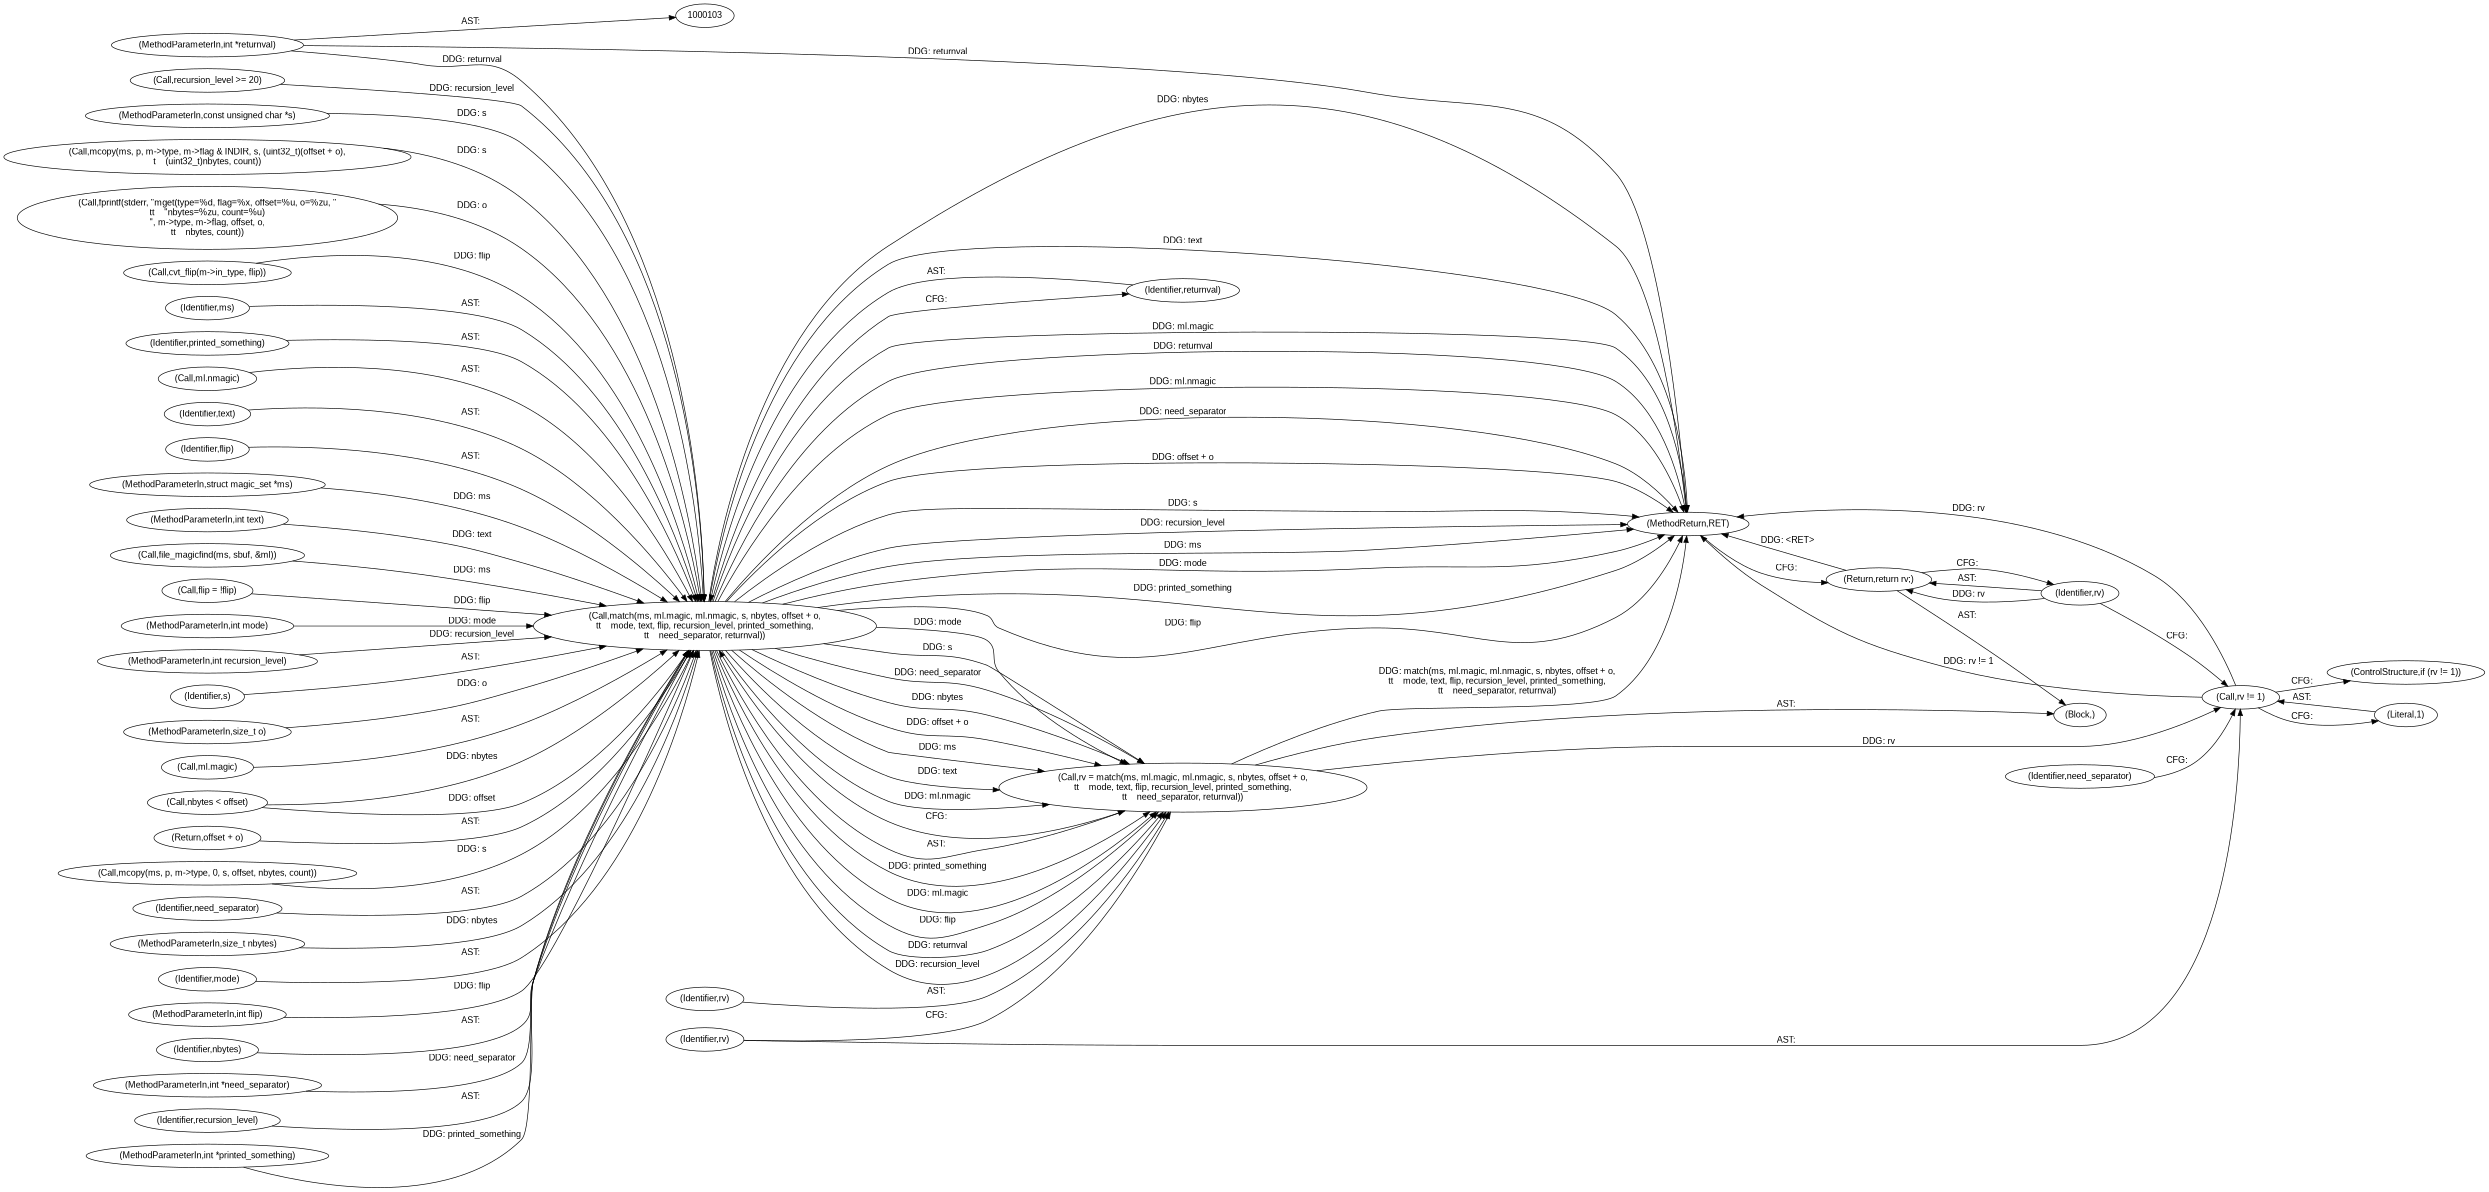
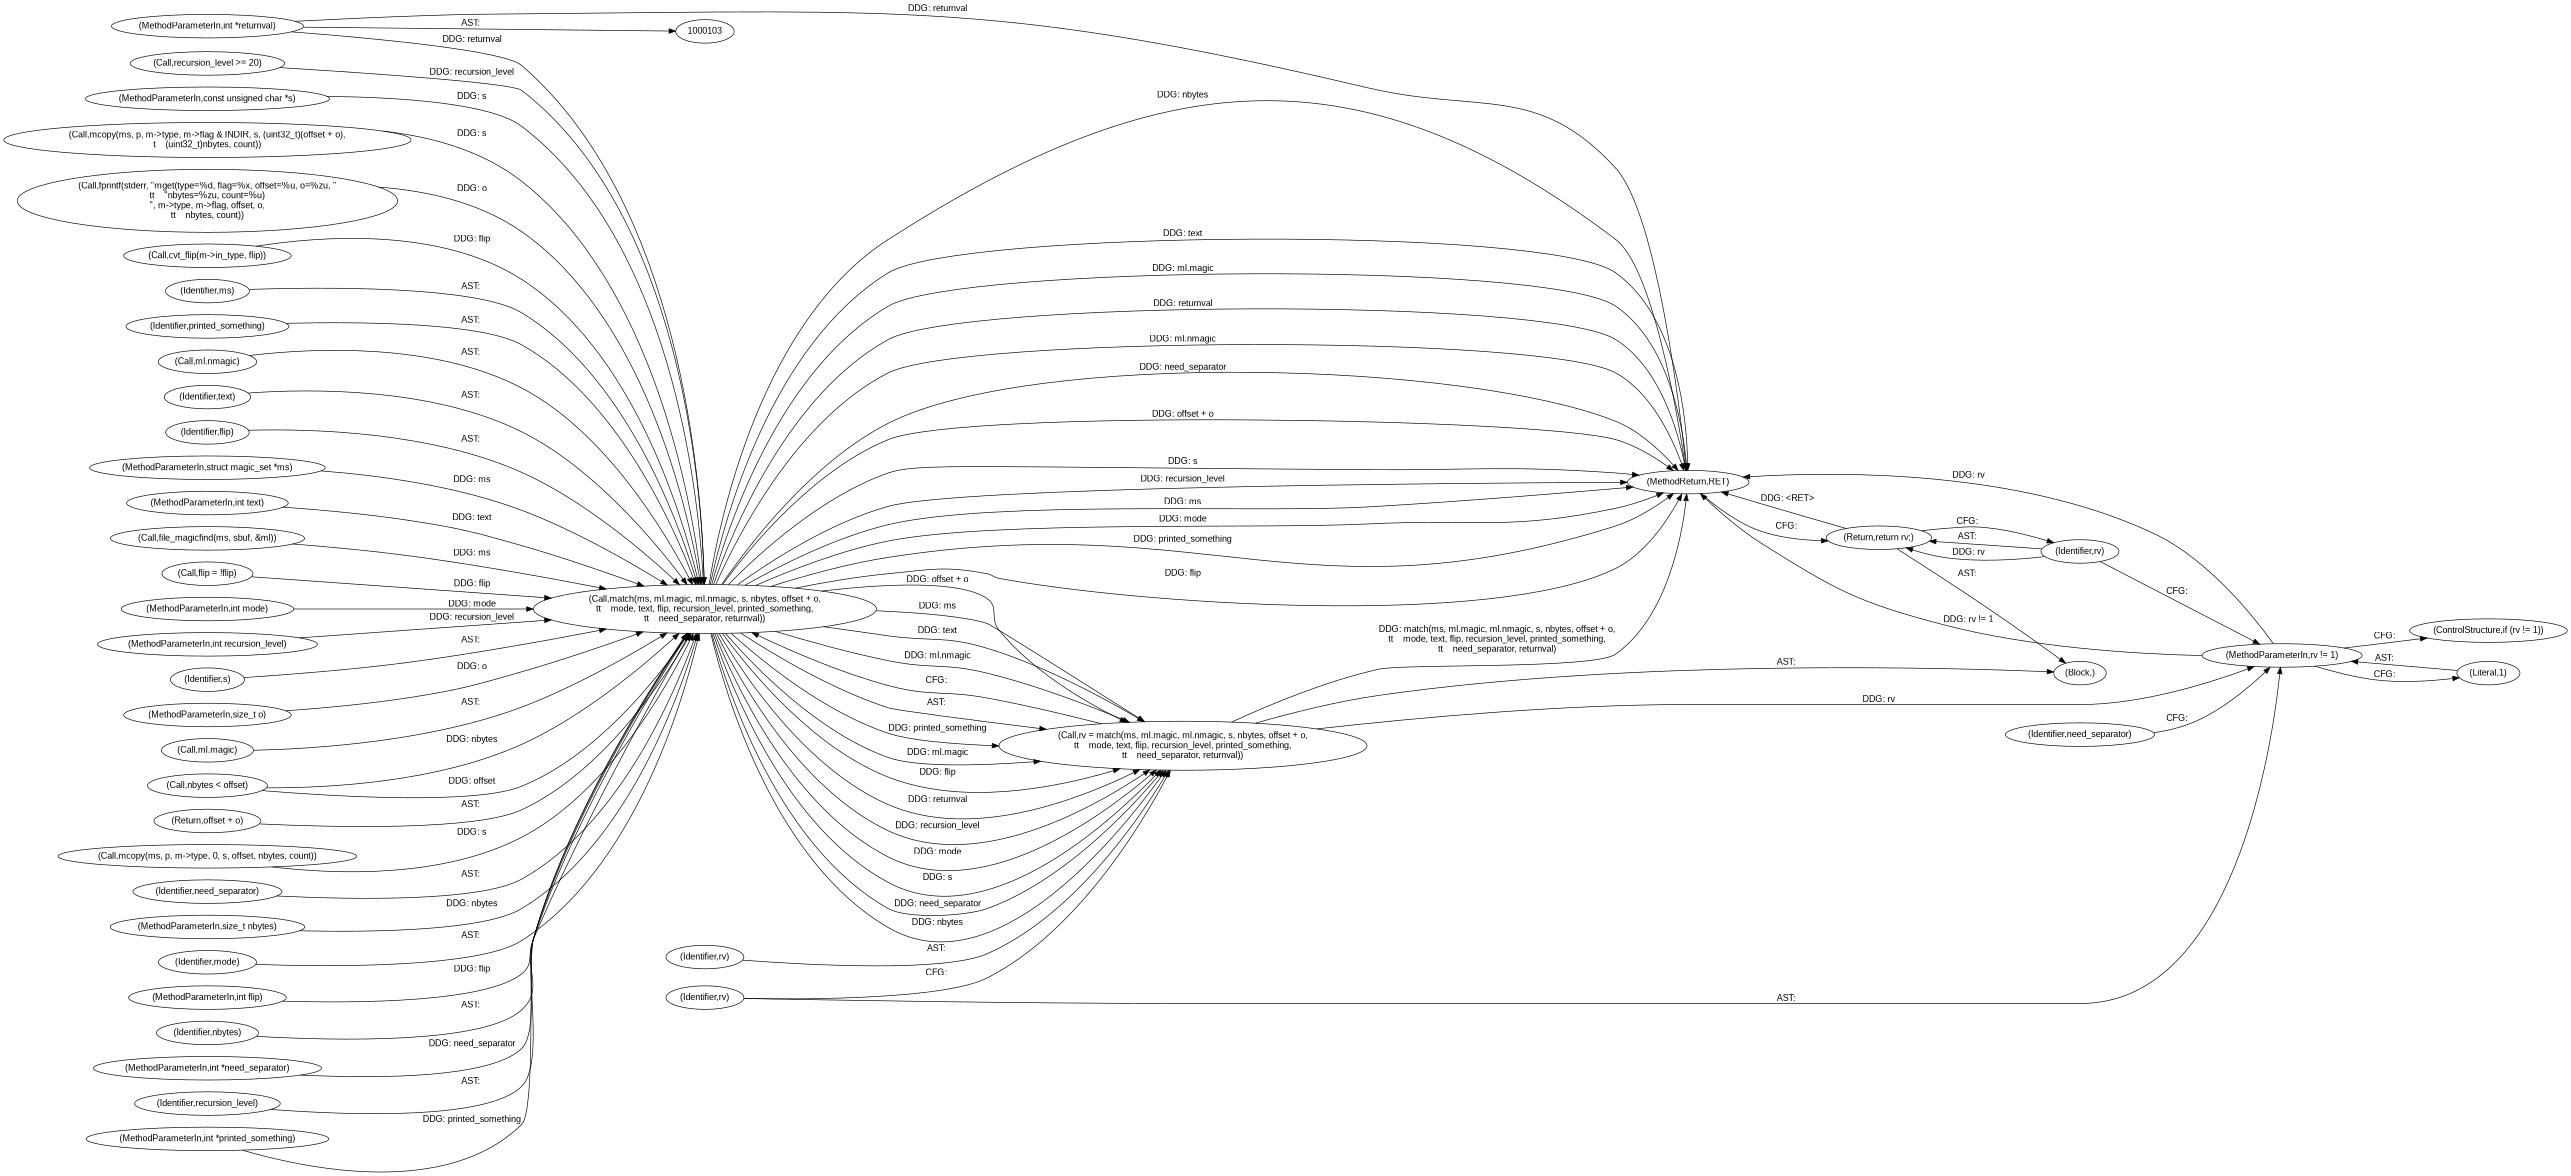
node "(Identifier,returnval)": removed
node "(Call,rv != 1)": label "(Call,rv != 1)" -> "(MethodParameterIn,rv != 1)"
